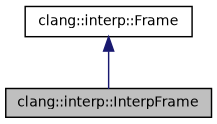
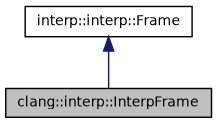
node "clang::interp::Frame": label "clang::interp::Frame" -> "interp::interp::Frame"
